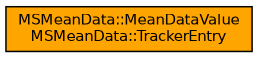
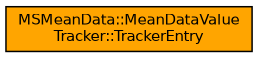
node "MSMeanData::MeanDataValue MSMeanData::TrackerEntry": label "MSMeanData::MeanDataValue MSMeanData::TrackerEntry" -> "MSMeanData::MeanDataValue Tracker::TrackerEntry"
